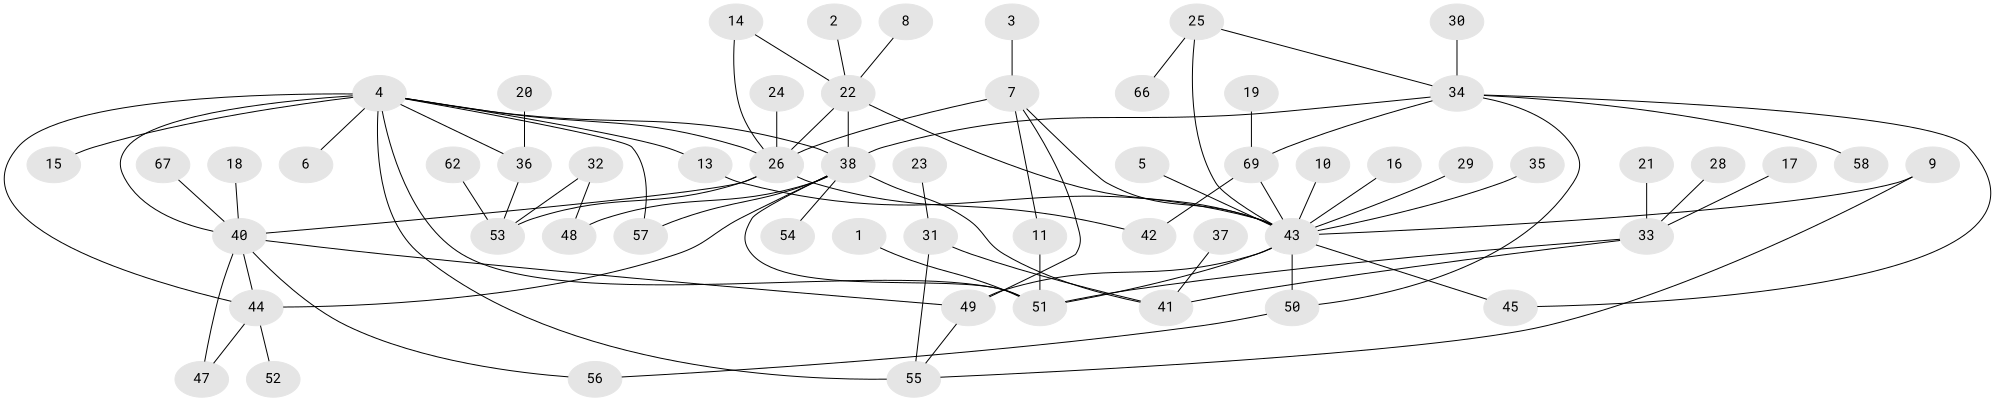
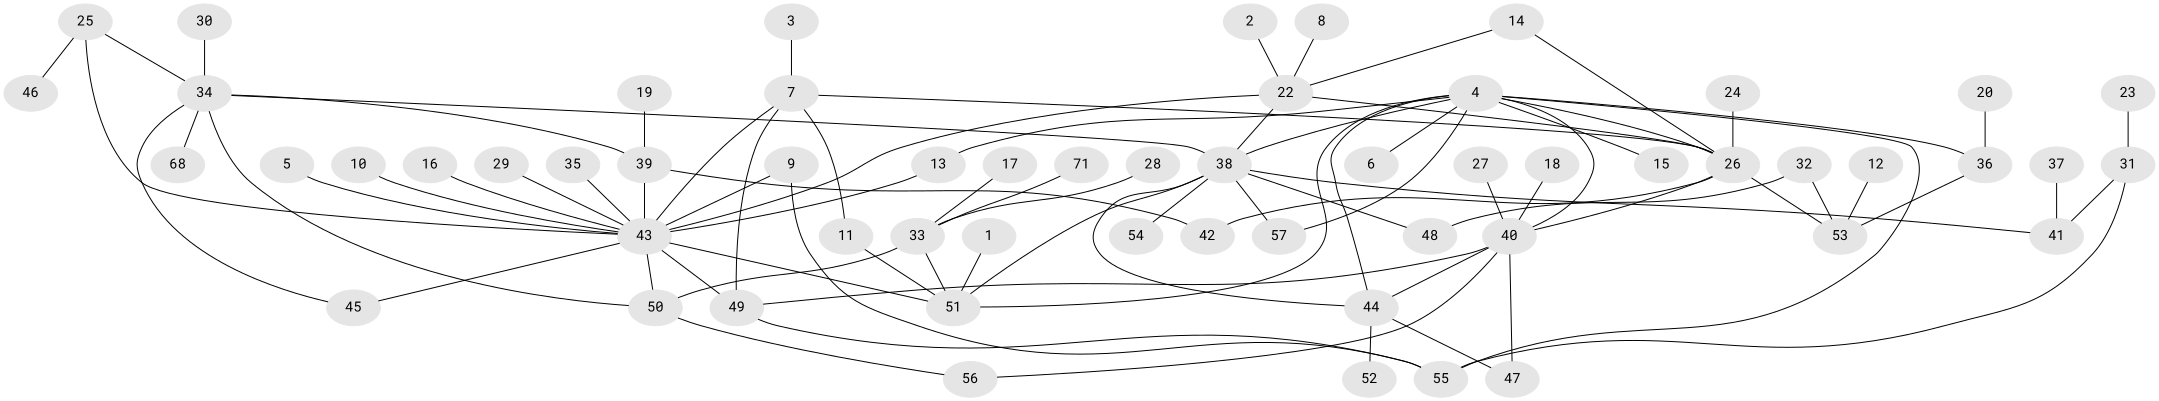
node "66": label "66" -> "46"
node "67": label "67" -> "27"
node "62": label "62" -> "12"
node "69": label "69" -> "39"
node "21": label "21" -> "71"
node "58": label "58" -> "68"
edge "33" -- "41": now "33" -- "50"
